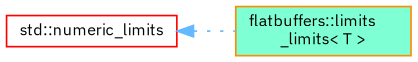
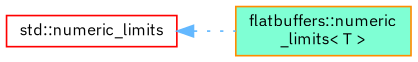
node "flatbuffers::limits _limits< T >": label "flatbuffers::limits _limits< T >" -> "flatbuffers::numeric _limits< T >"
